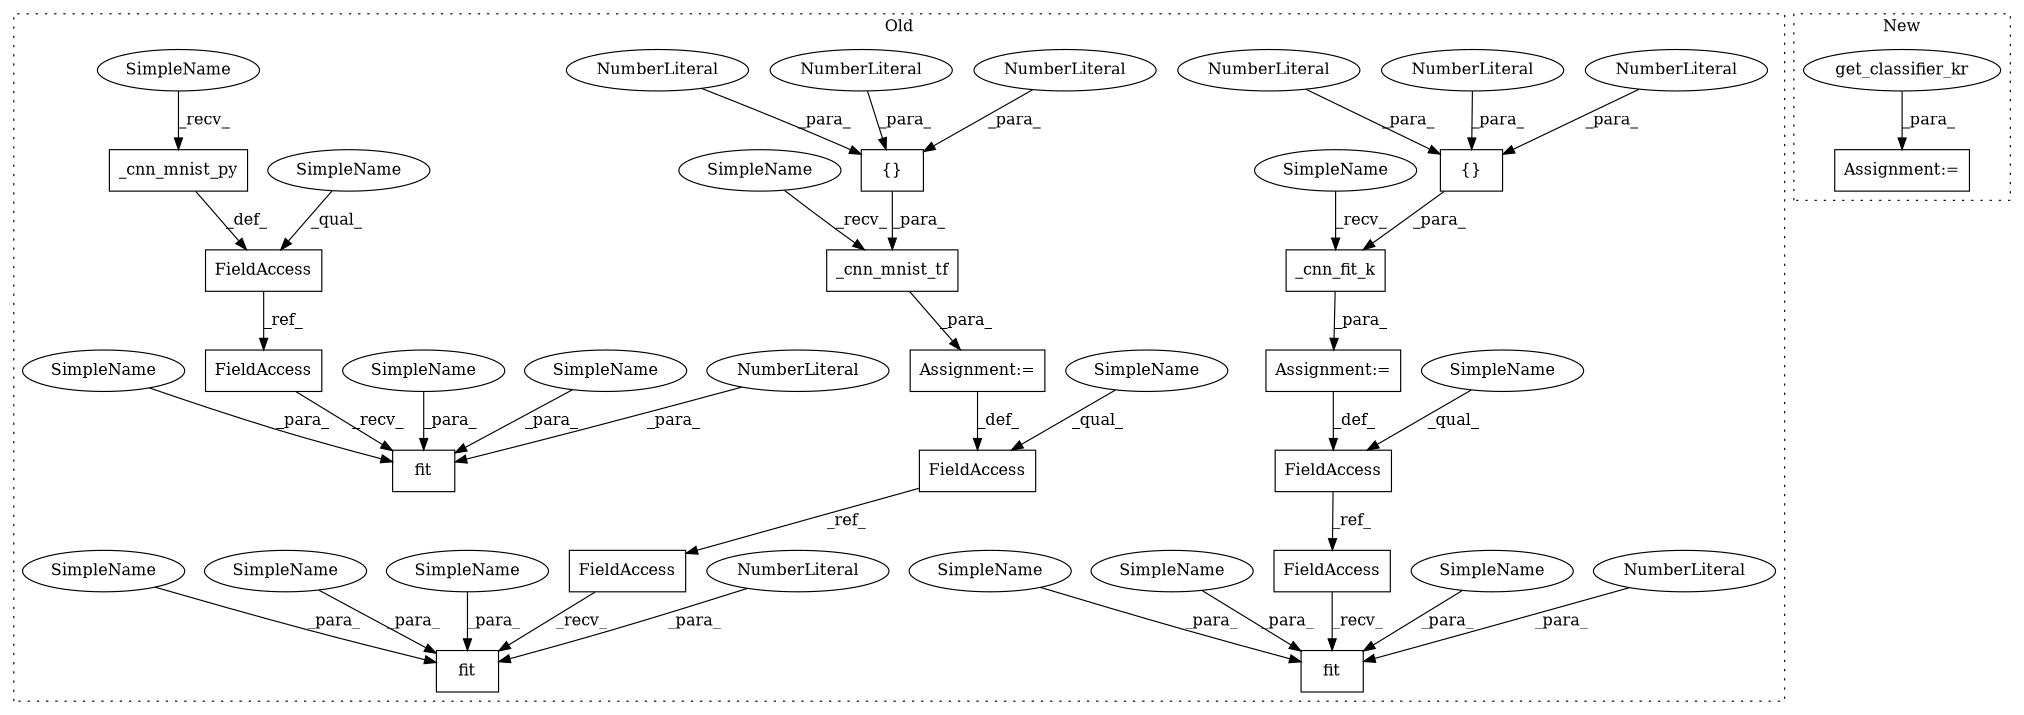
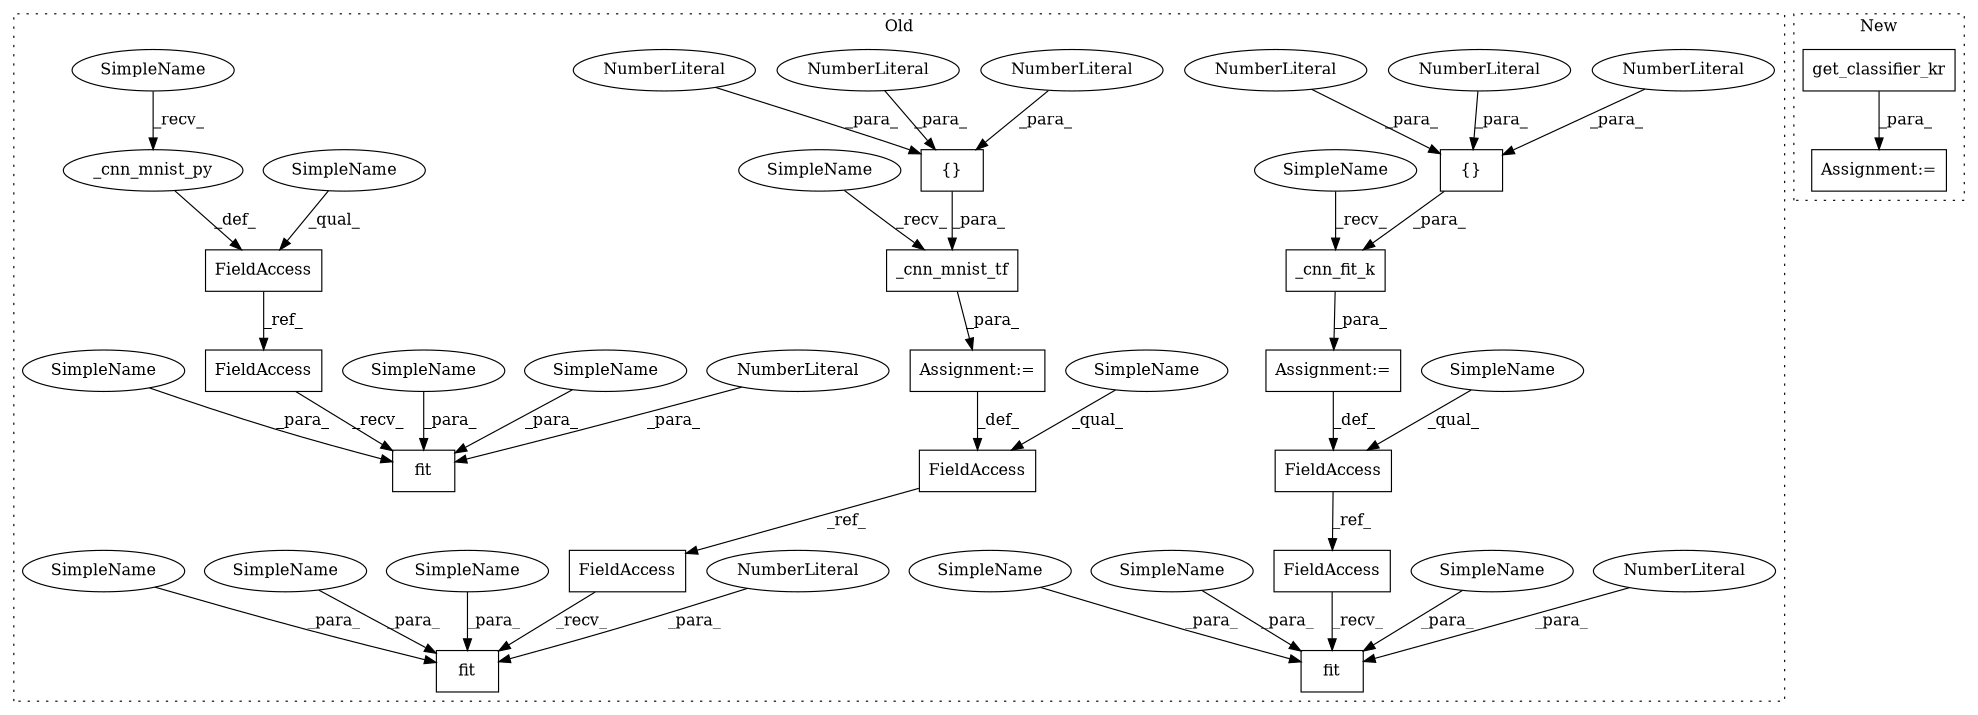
node "get_classifier_kr": shape ellipse -> box
node "_cnn_mnist_py": shape box -> ellipse
